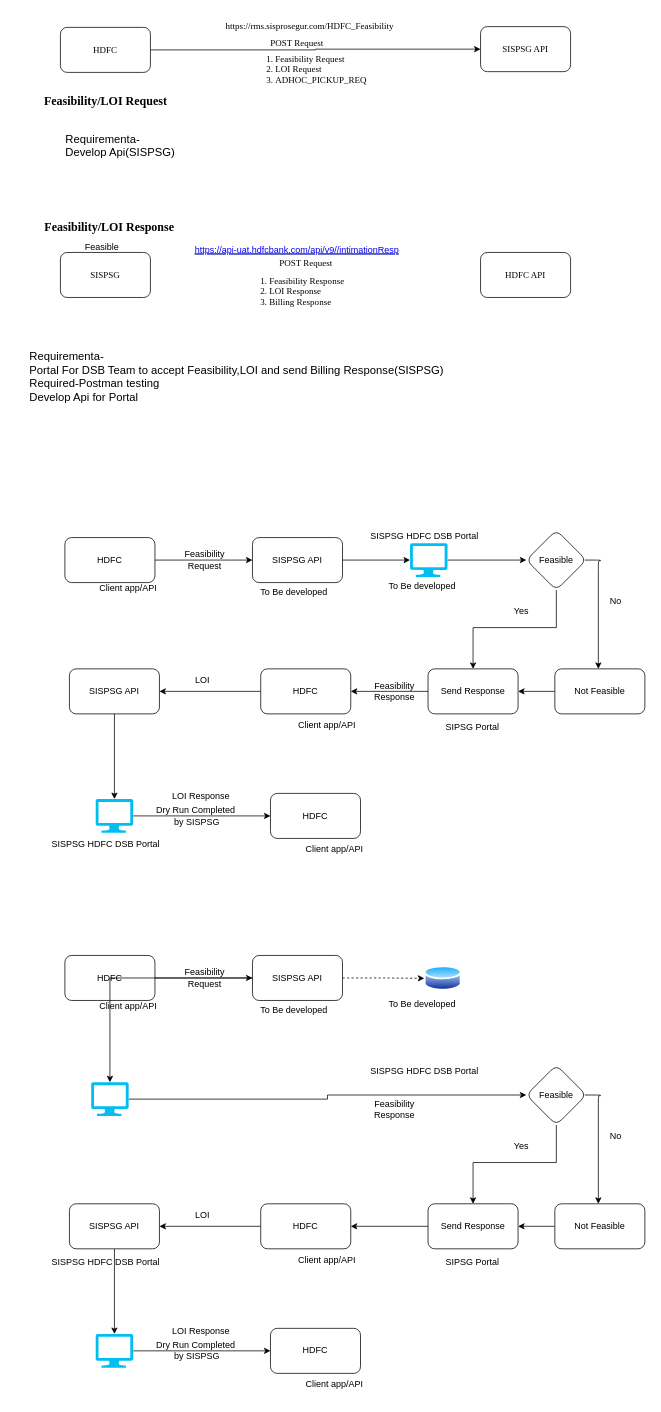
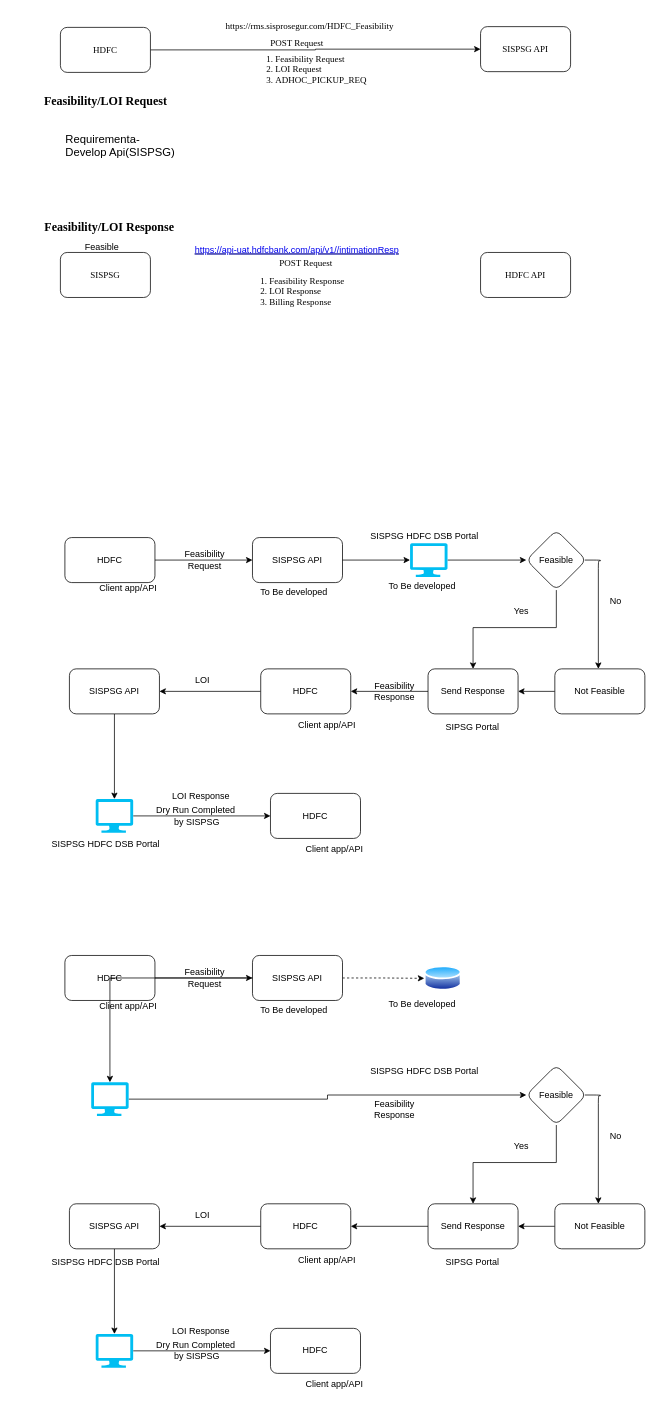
node "https://api-uat.hdfcbank.com/api/v9//intimationResp": label "https://api-uat.hdfcbank.com/api/v9//intimationResp" -> "https://api-uat.hdfcbank.com/api/v1//intimationResp"
node "Requirementa- Portal For DSB Team to accept Feasibility,LOI and send Billing Response(SISPSG) Required-Postman testing Develop Api for Portal": removed
